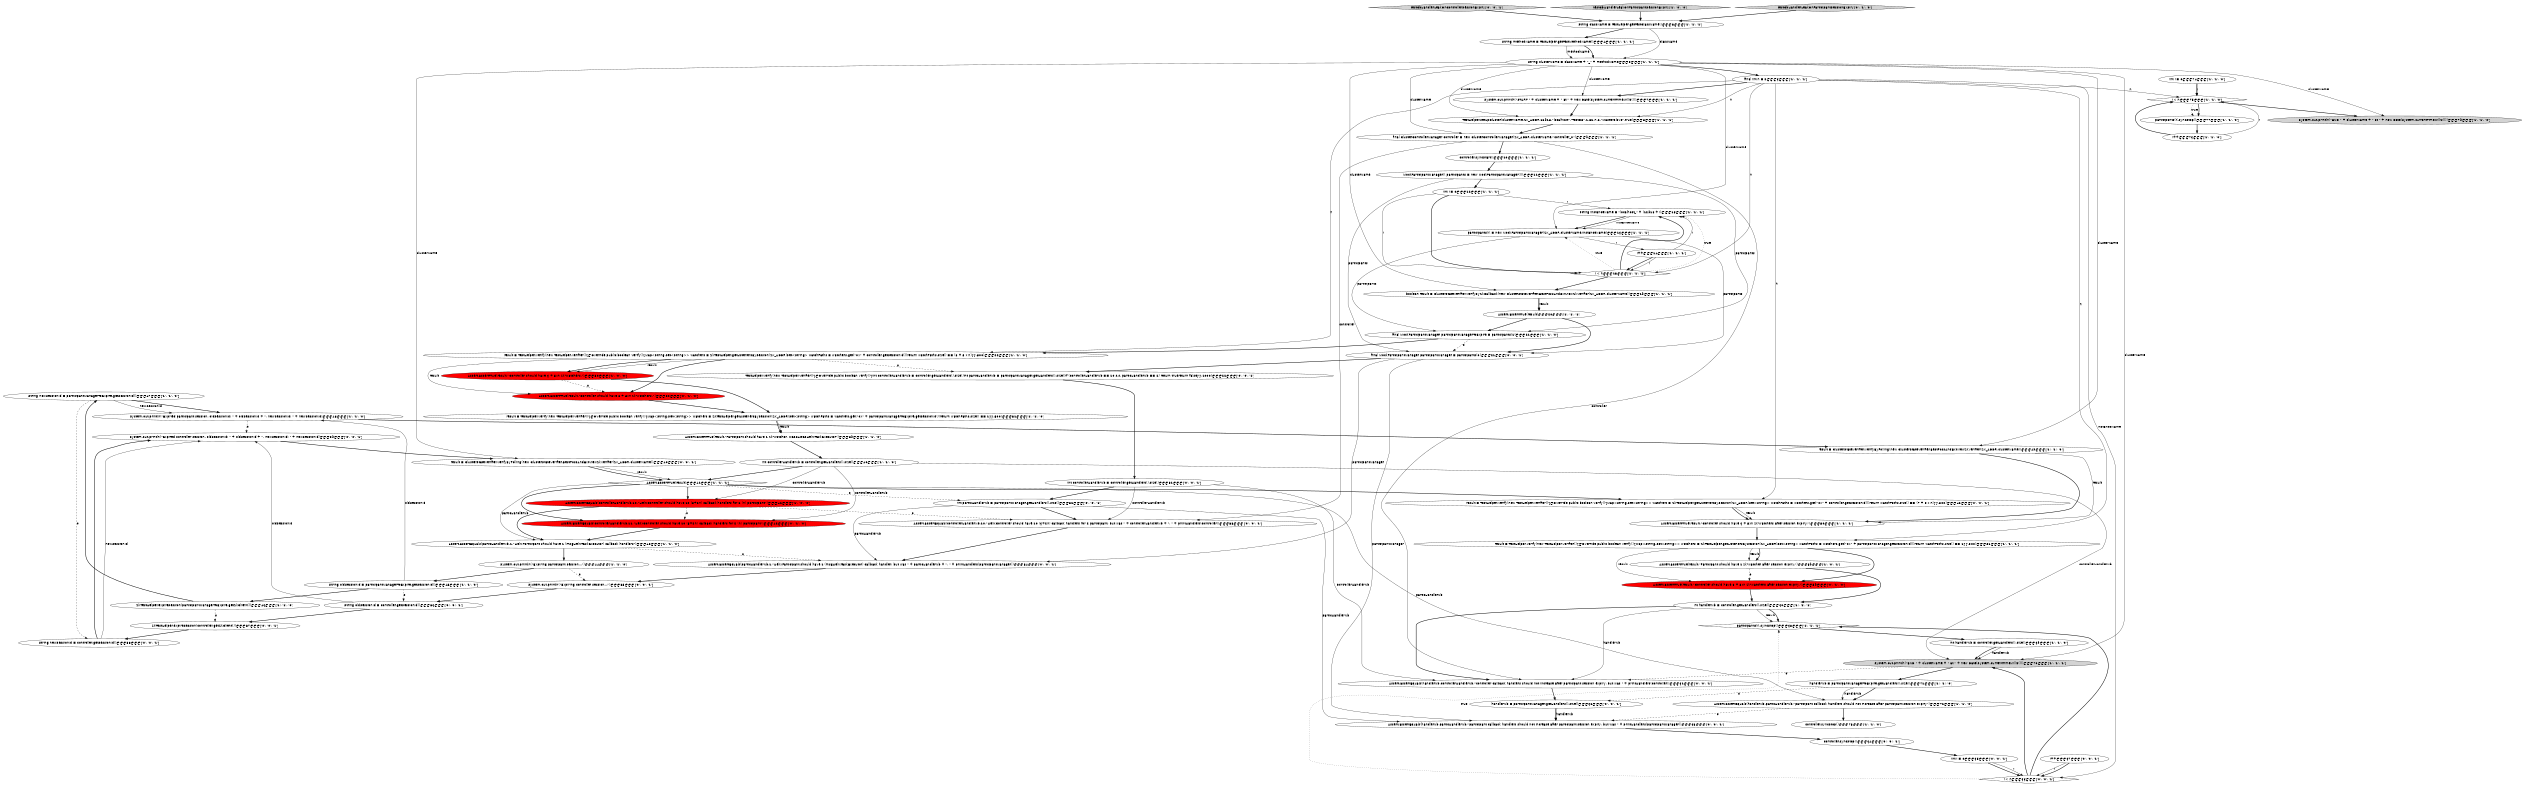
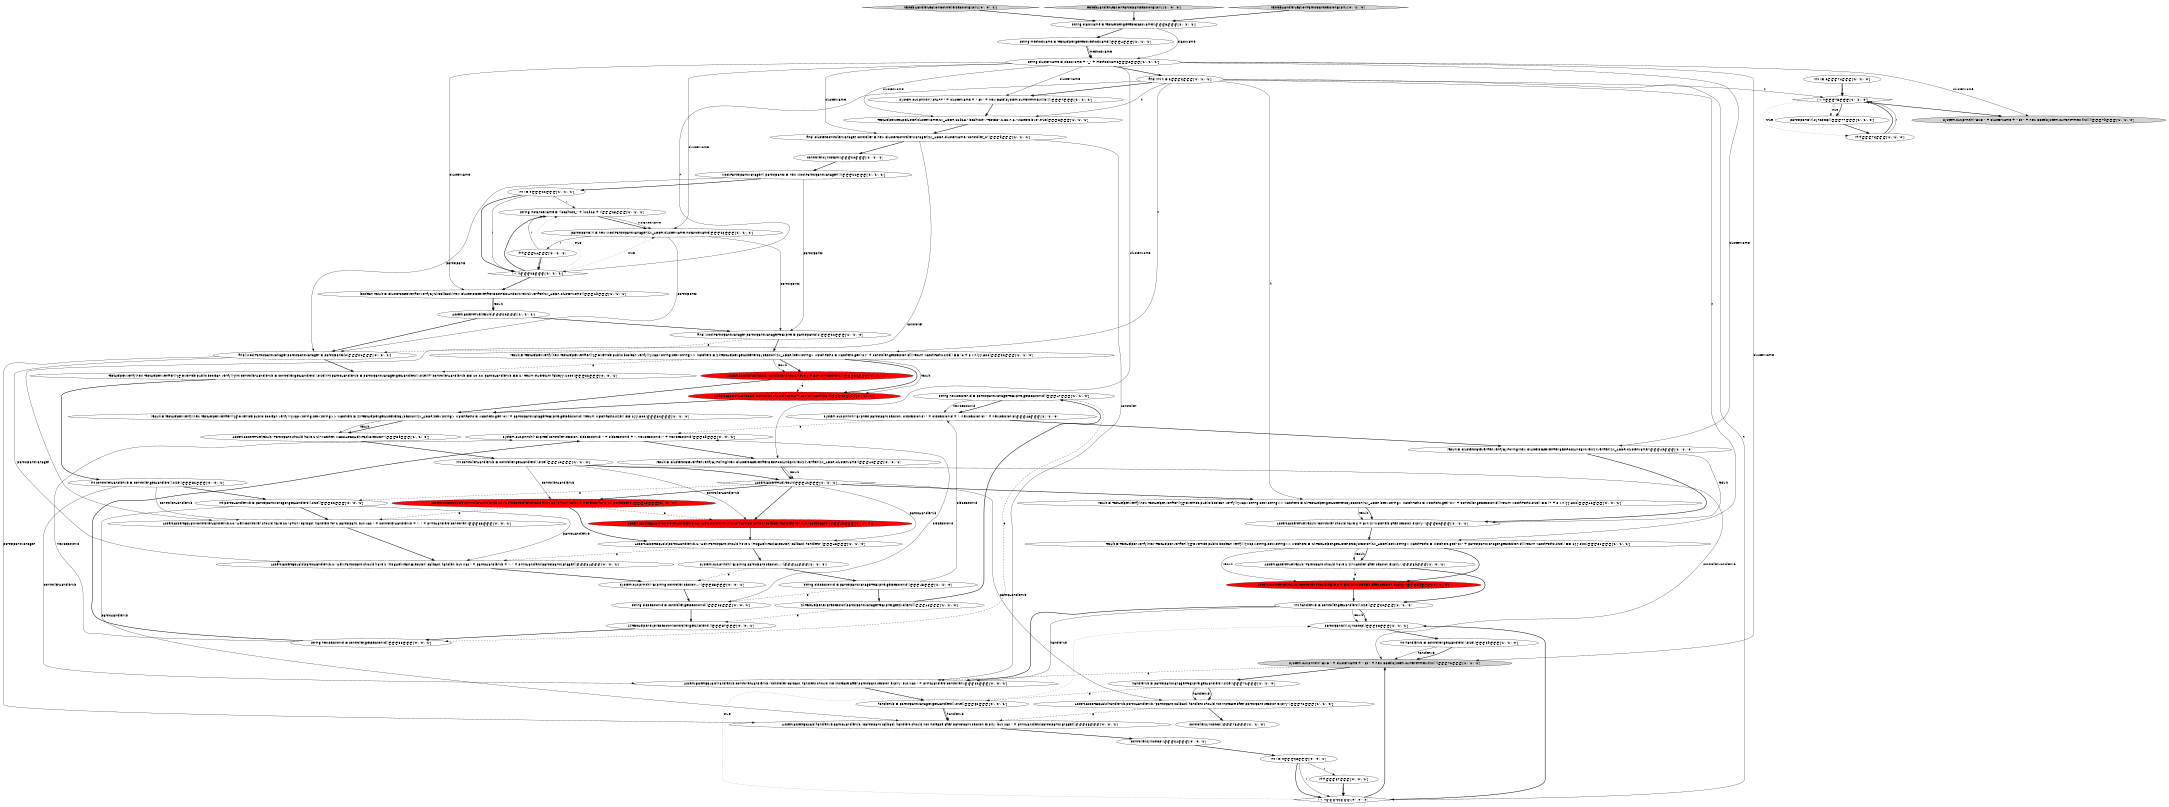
edge "i < n@@@75@@@['1', '1', '0']" -> "i++@@@76@@@['1', '1', '0']": added, label "true"
edge "final int n = 2@@@6@@@['1', '1', '1']" -> "i < n@@@66@@@['0', '0', '1']": label "instanceName" -> "n"
node "participants(i(.syncStop()@@@68@@@['1', '1', '1']": shape diamond -> ellipse
edge "int i = 0@@@65@@@['0', '0', '1']" -> "i++@@@67@@@['0', '0', '1']": added, label "i"
